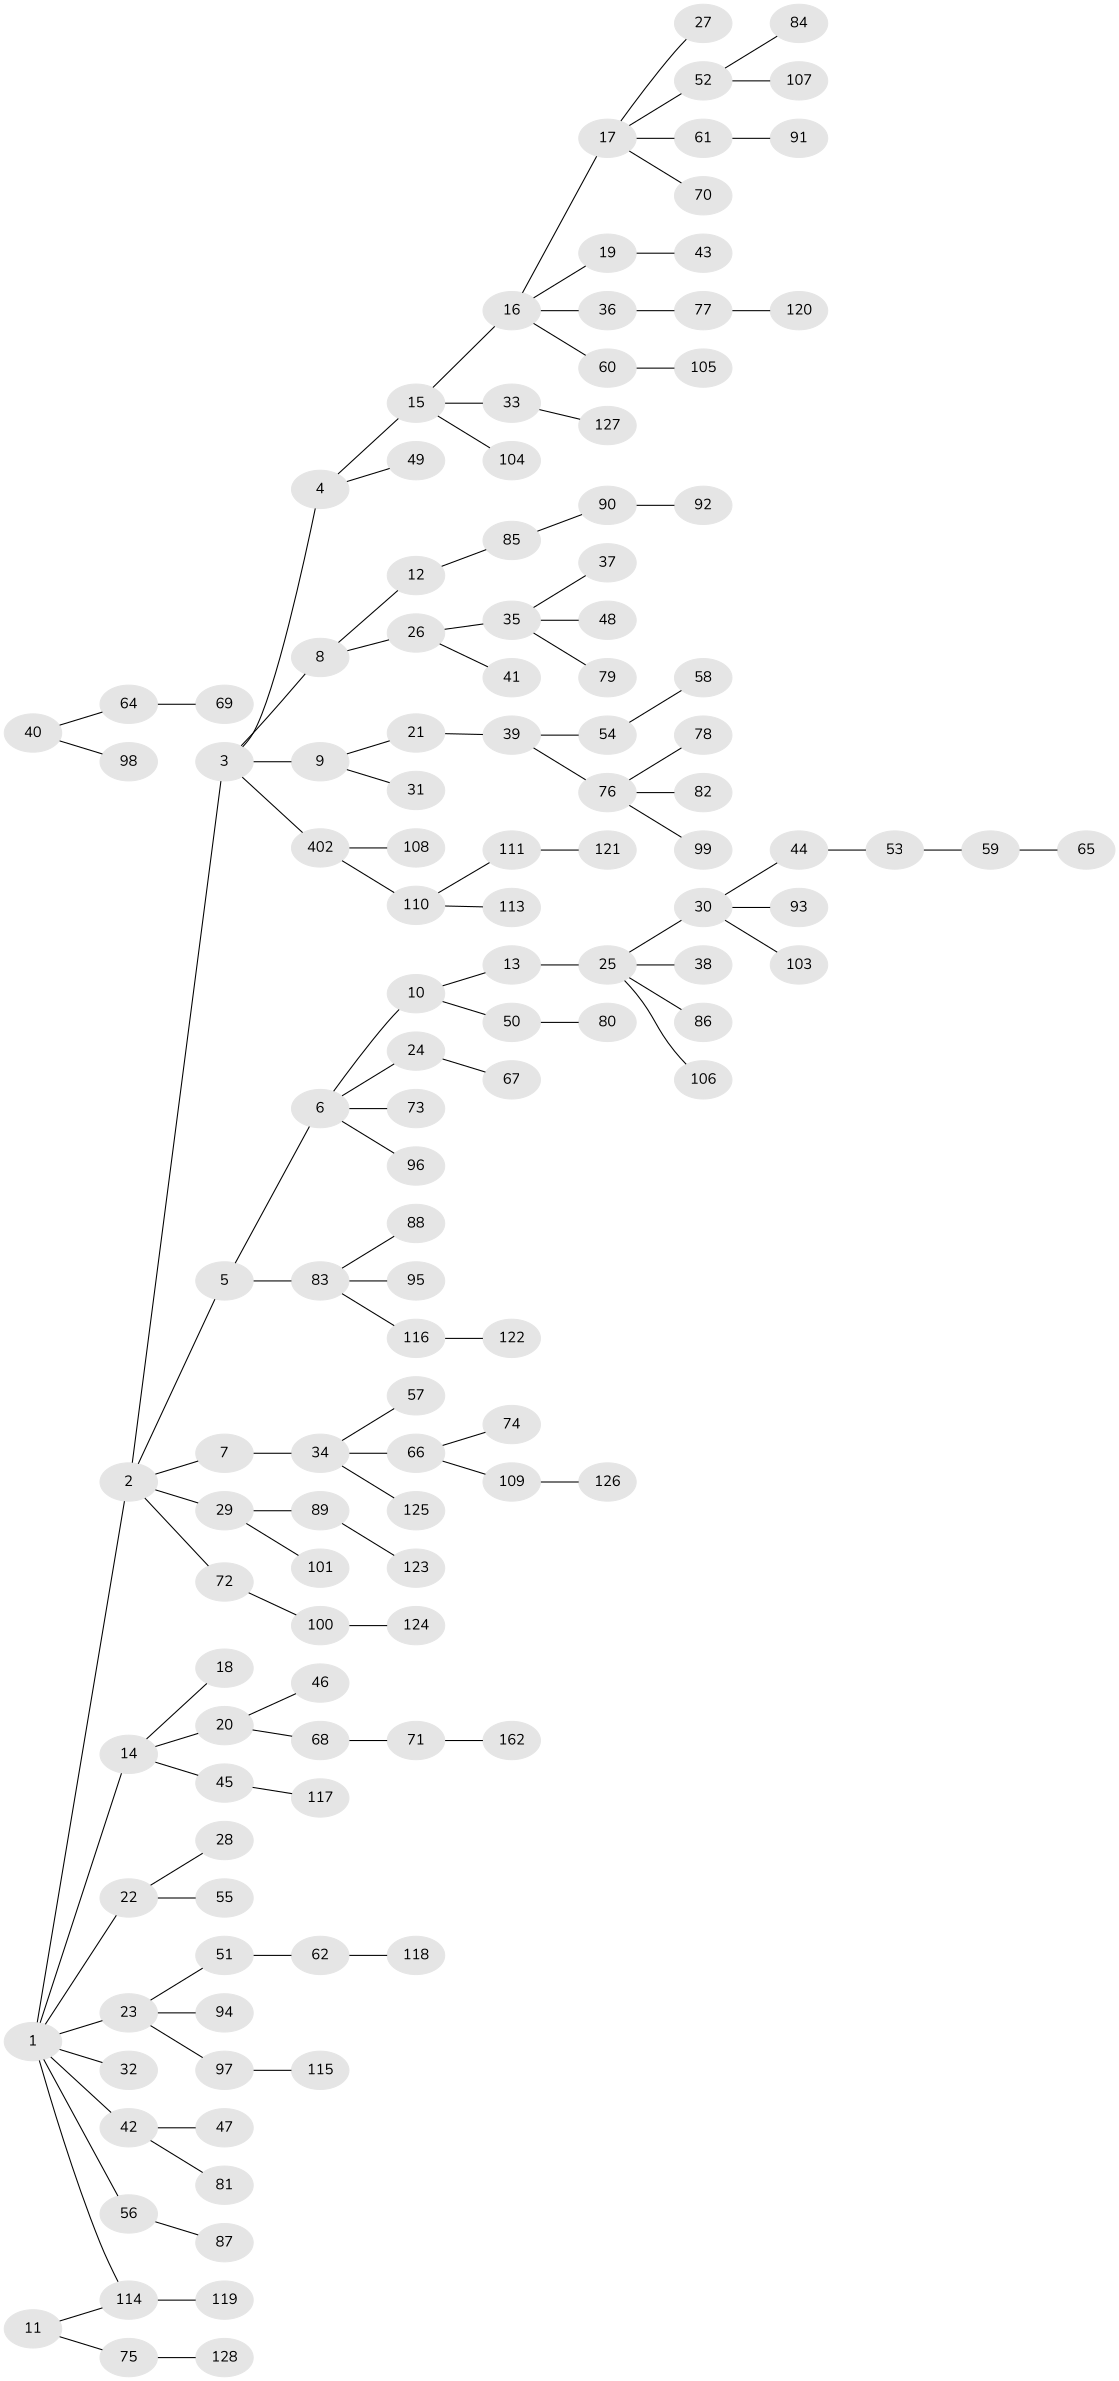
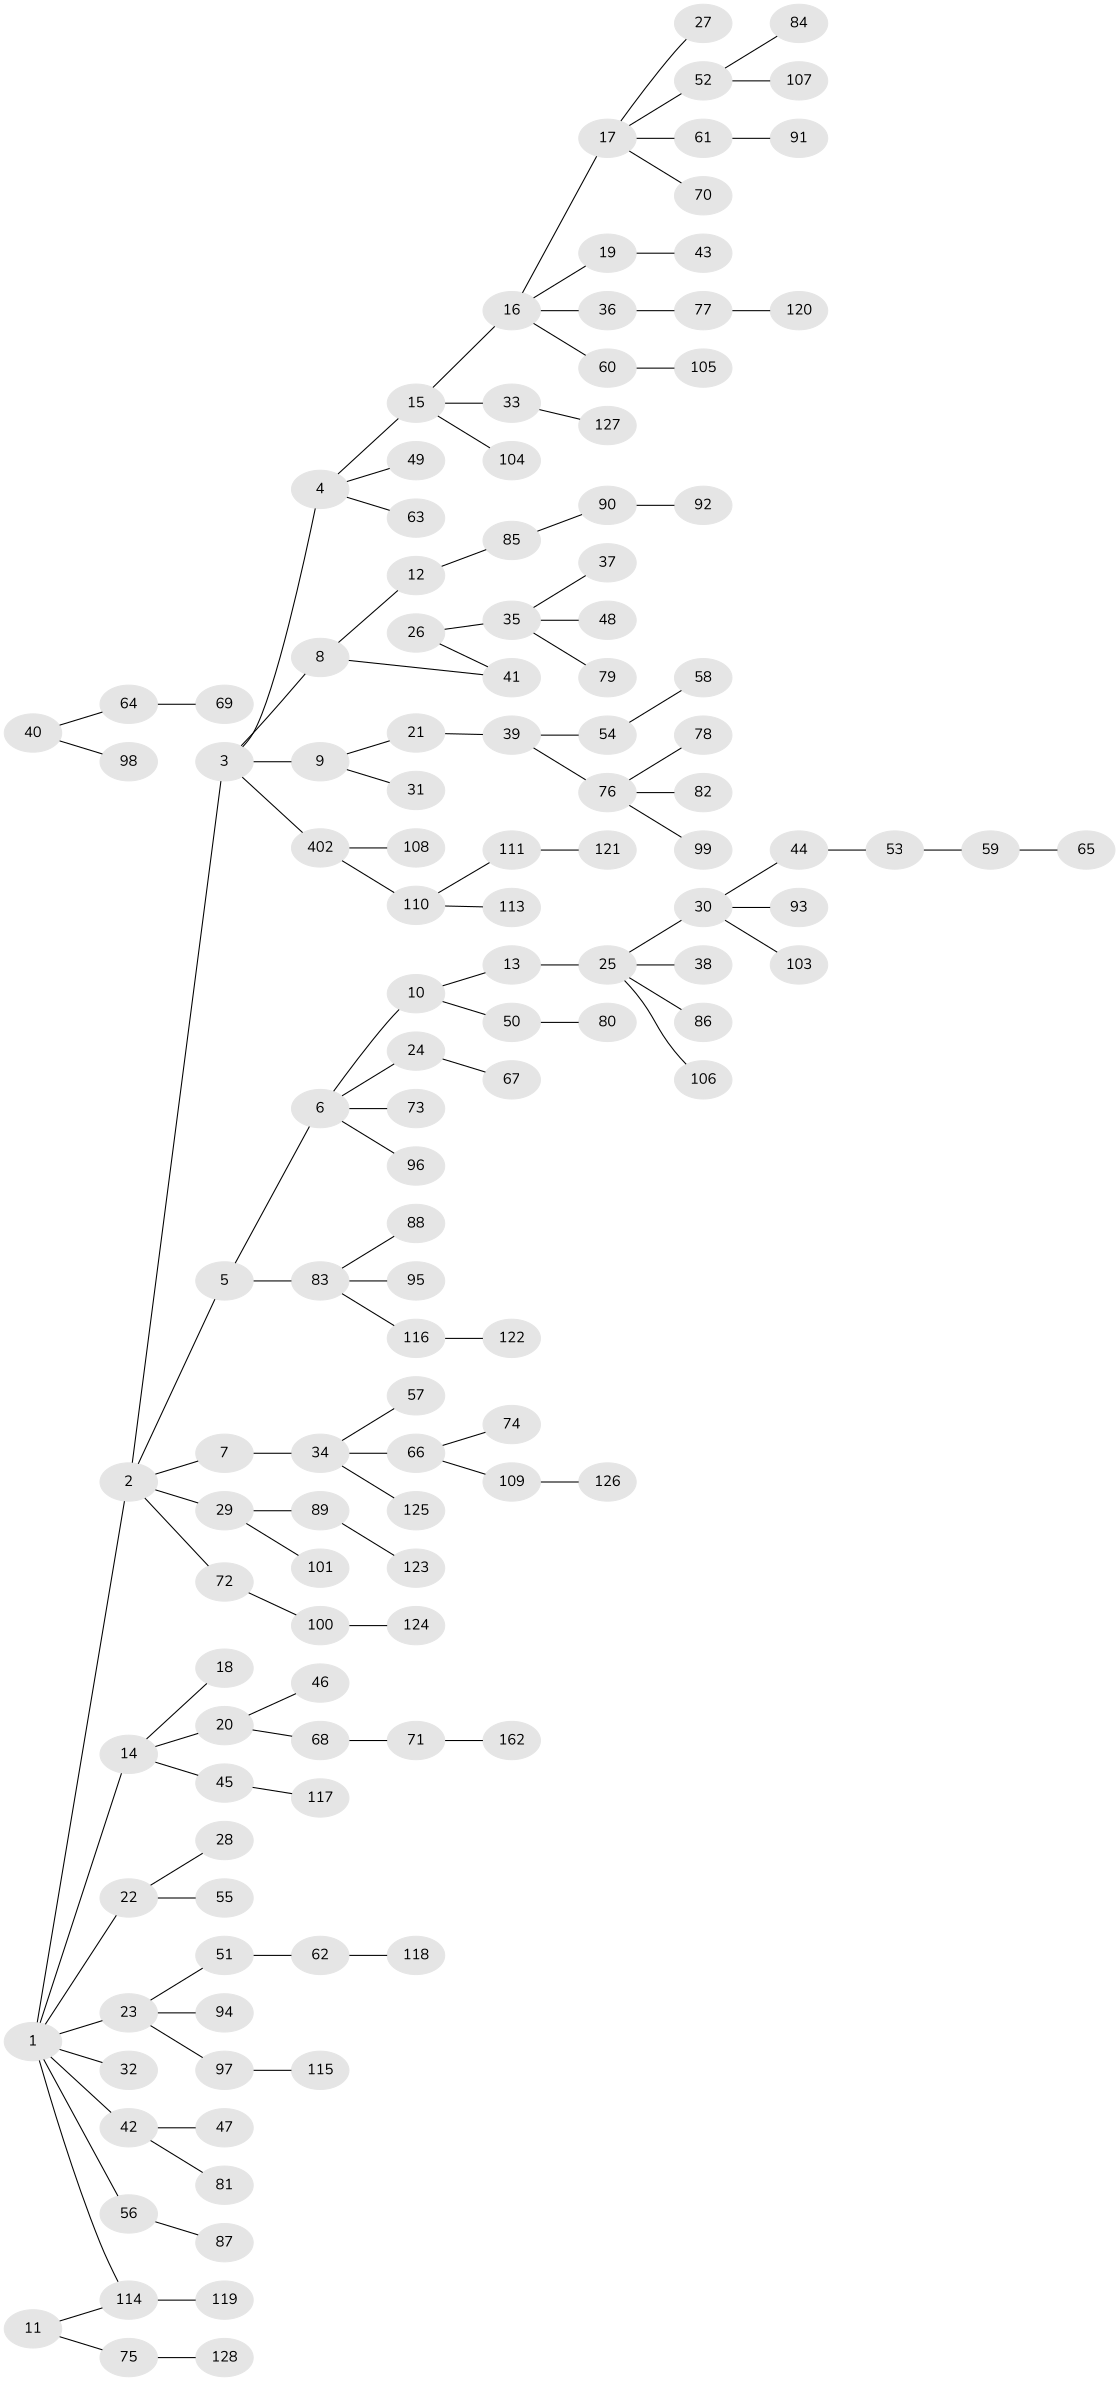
node "63": added
edge "26" -- "8": now "41" -- "8"
